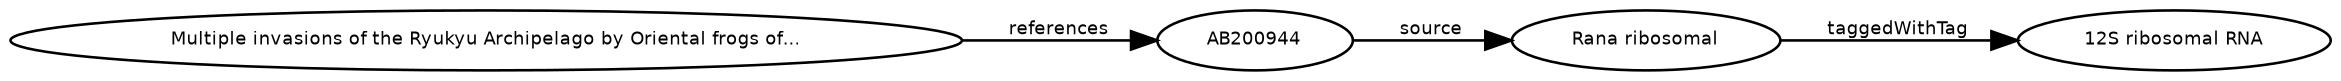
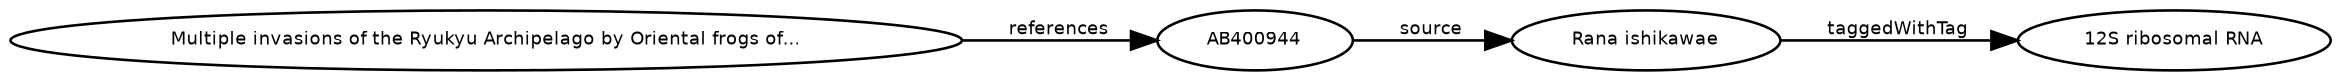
node "AB200944": label "AB200944" -> "AB400944"
node "Rana ribosomal": label "Rana ribosomal" -> "Rana ishikawae"
